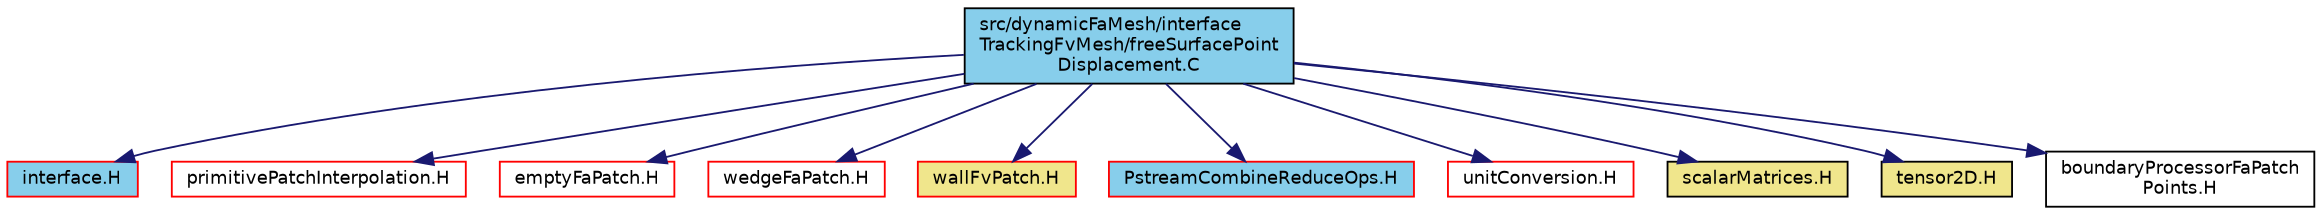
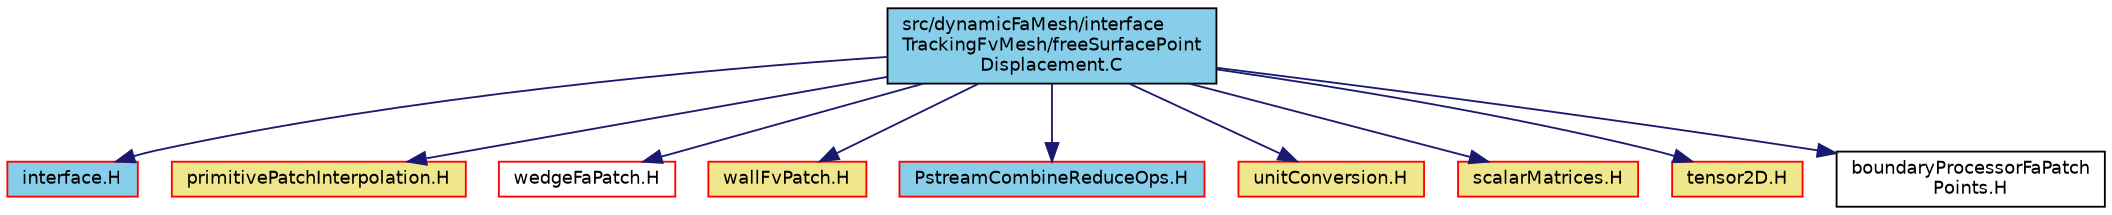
node "primitivePatchInterpolation.H": fillcolor white -> khaki
node "emptyFaPatch.H": removed
node "unitConversion.H": fillcolor white -> khaki
node "scalarMatrices.H": color black -> red
node "tensor2D.H": color black -> red
